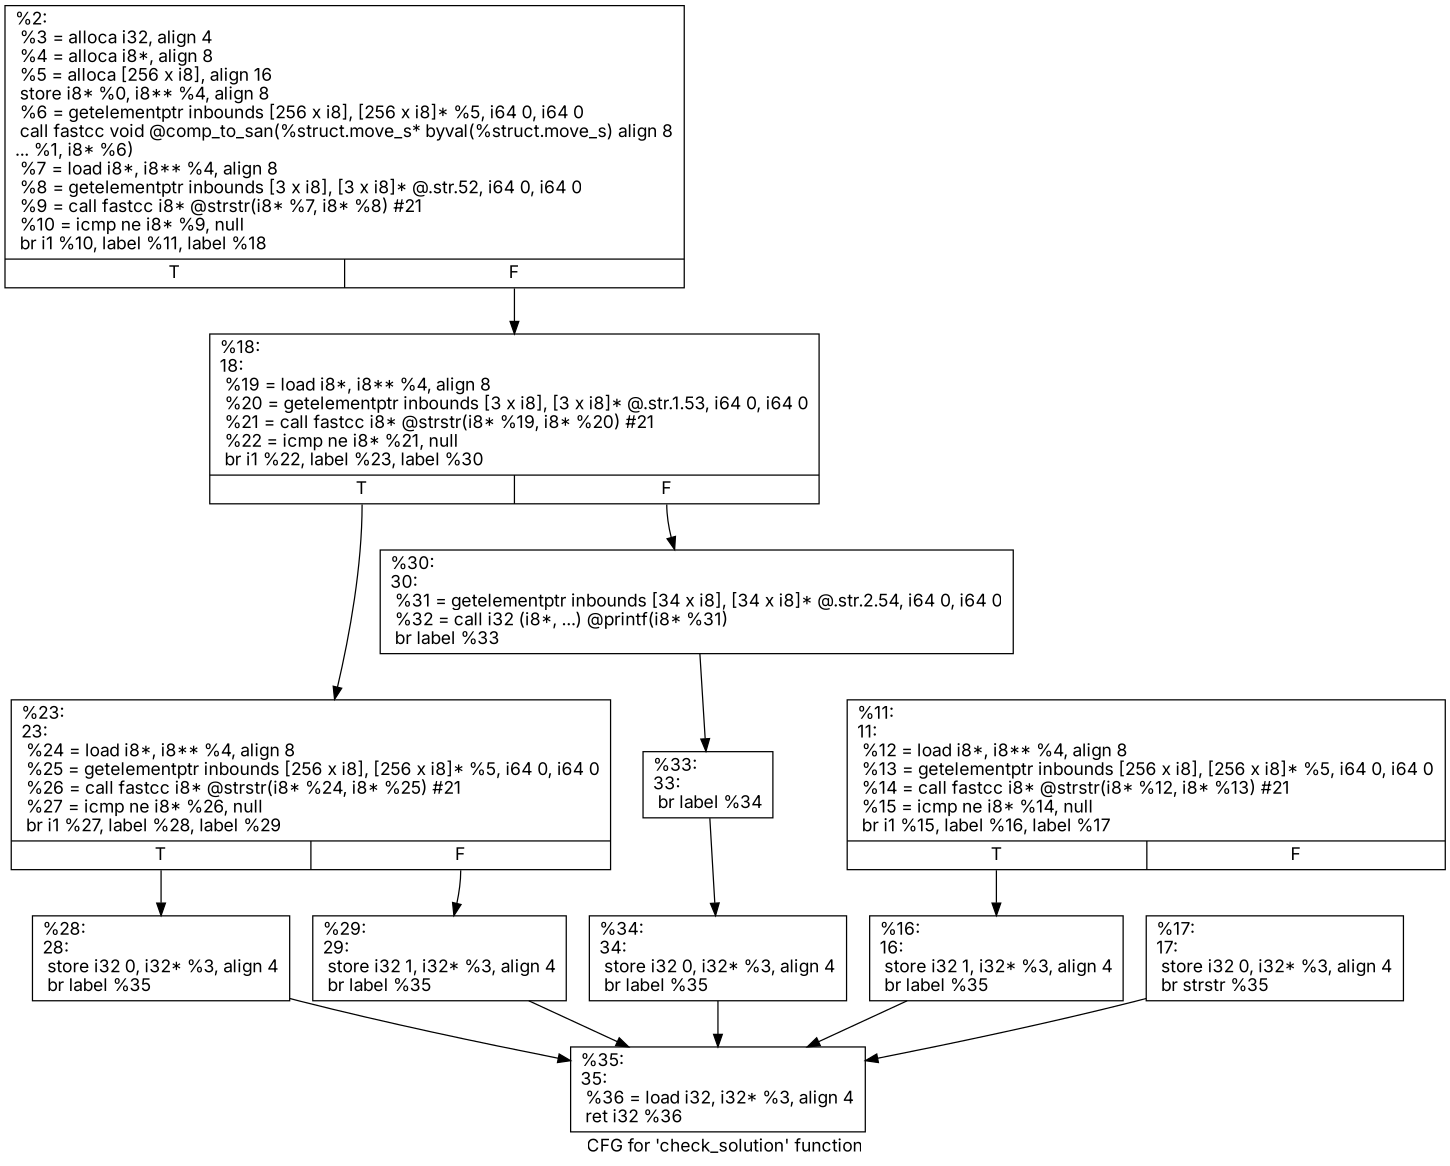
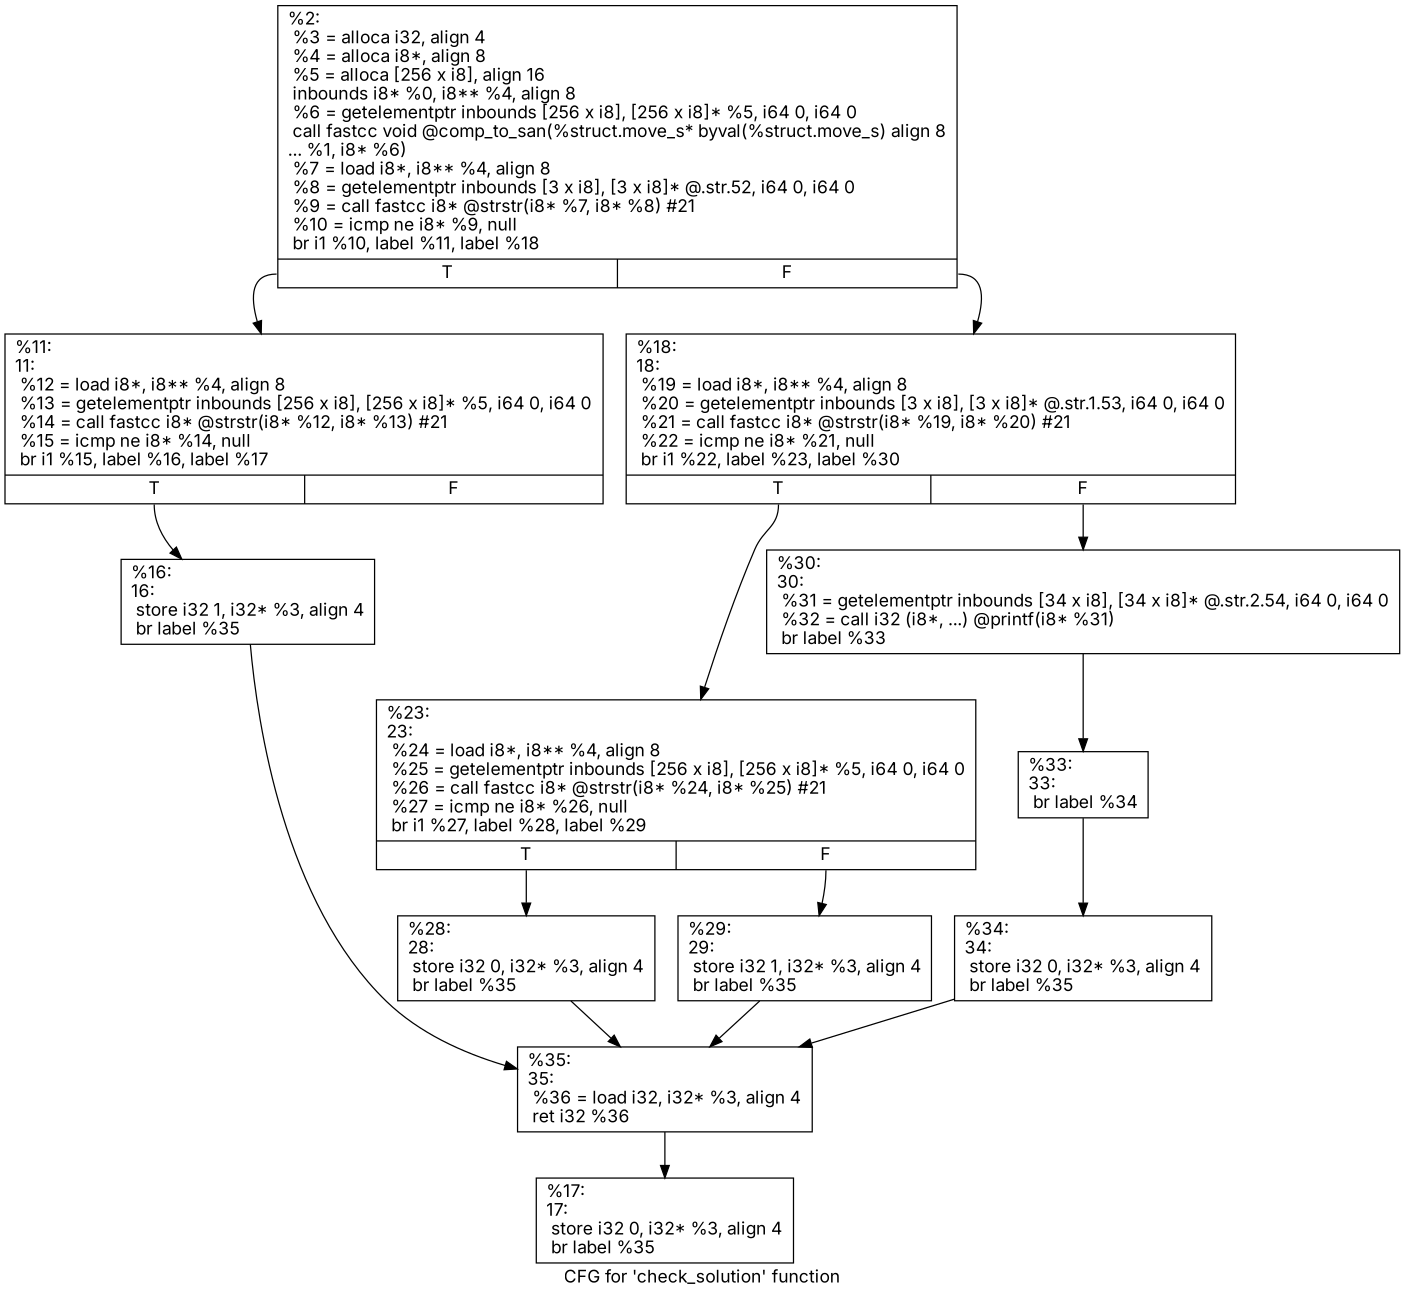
node "%2:": text "store i8* %0, i8** %4, align 8" -> "inbounds i8* %0, i8** %4, align 8"
edge "%2:" -> "%11:": added
node "%17:": text "br strstr %35" -> "br label %35"
edge "%17:" -> "%35:": reversed
